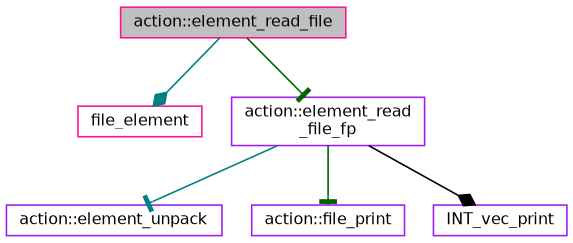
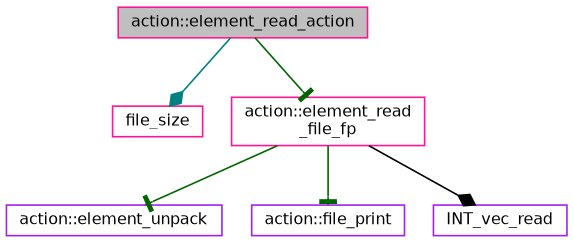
node "action::element_read_file": label "action::element_read_file" -> "action::element_read_action"
node "file_element": label "file_element" -> "file_size"
node "action::element_read _file_fp": color purple -> deeppink
edge "action::element_read _file_fp" -> "action::element_unpack": color teal -> darkgreen
node "INT_vec_print": label "INT_vec_print" -> "INT_vec_read"
